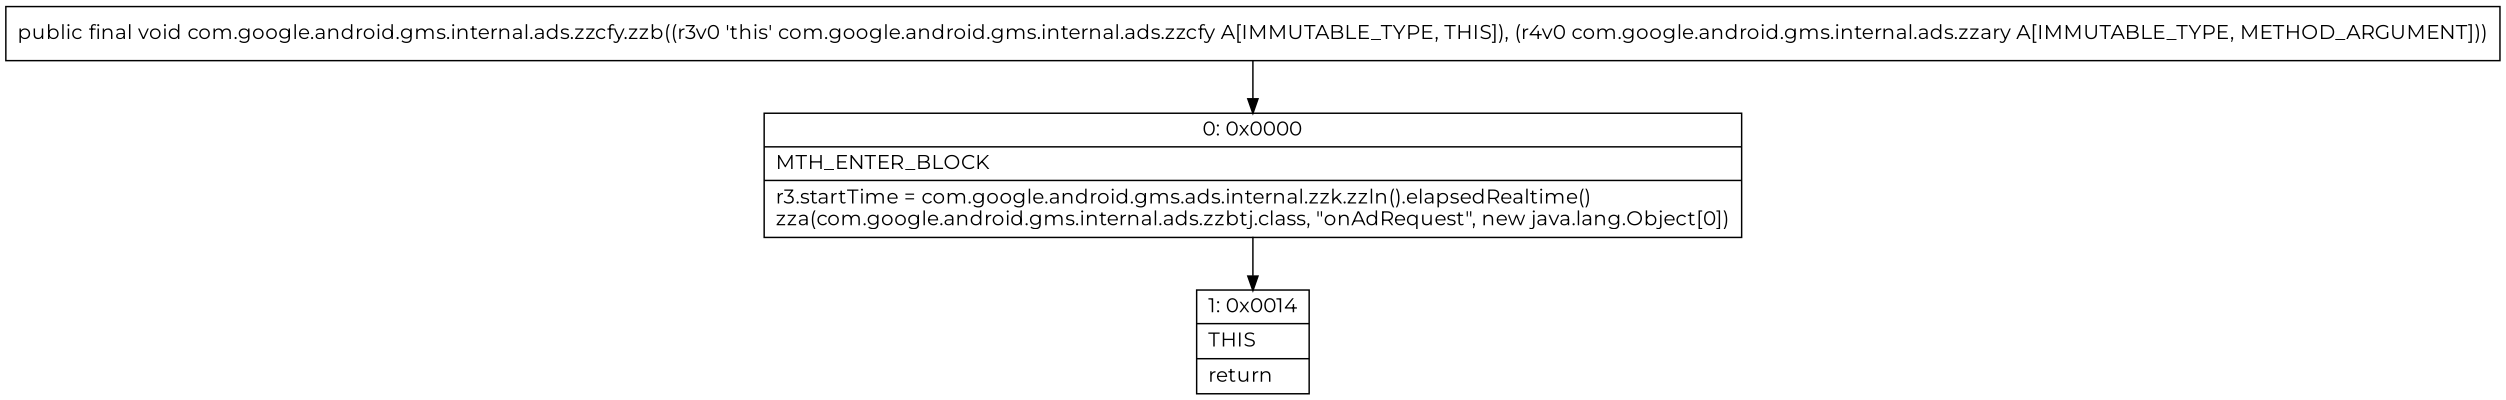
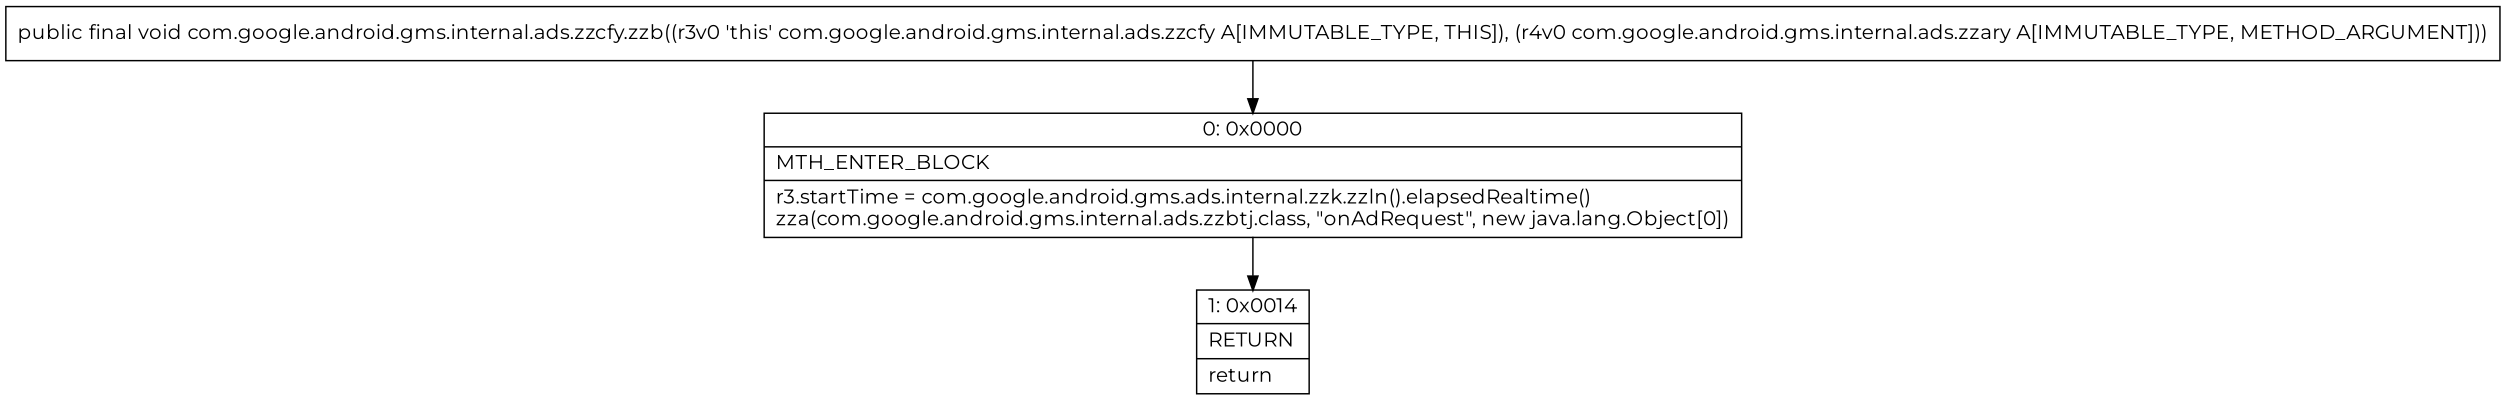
node "1: 0x0014": text "THIS" -> "RETURN"
